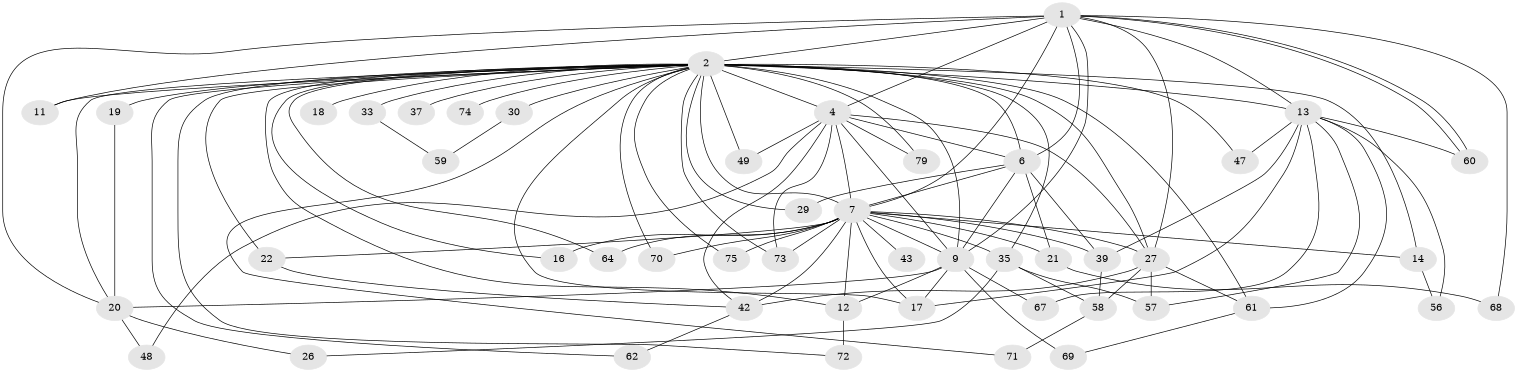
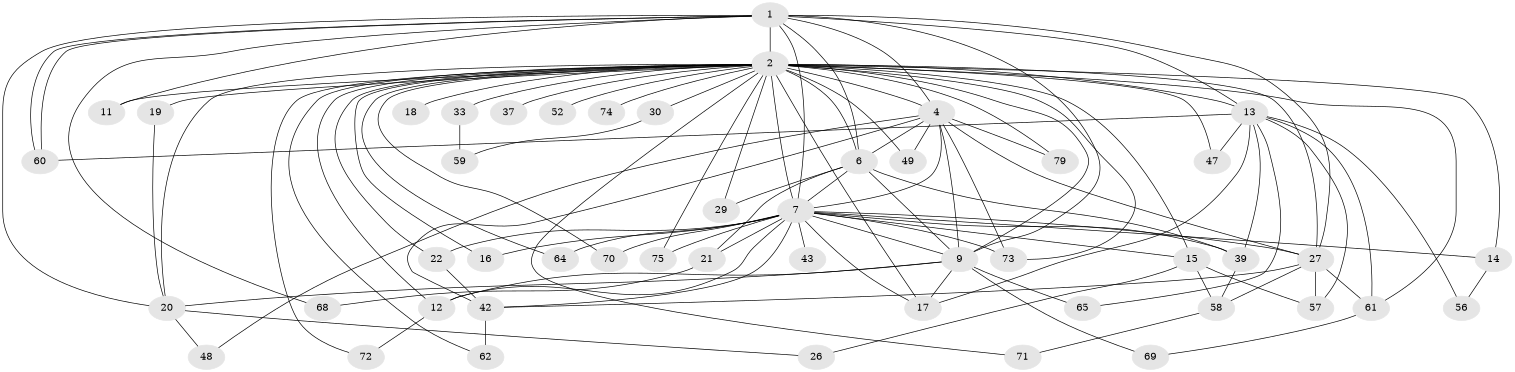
node "52": added
node "35": label "35" -> "15"
node "67": label "67" -> "65"
